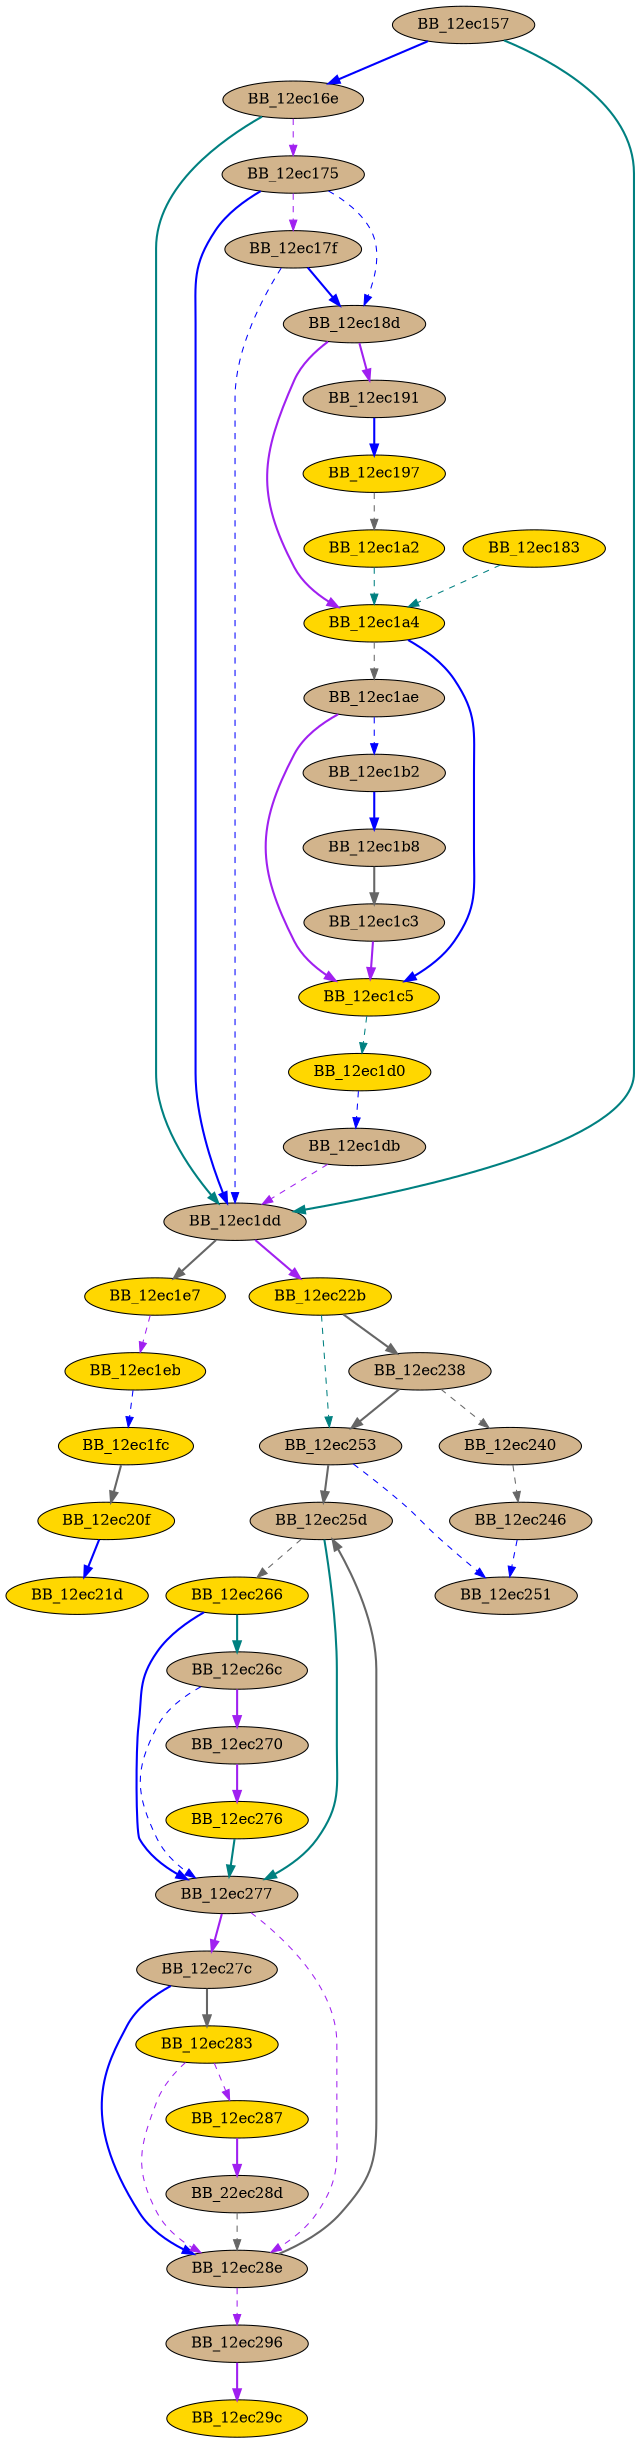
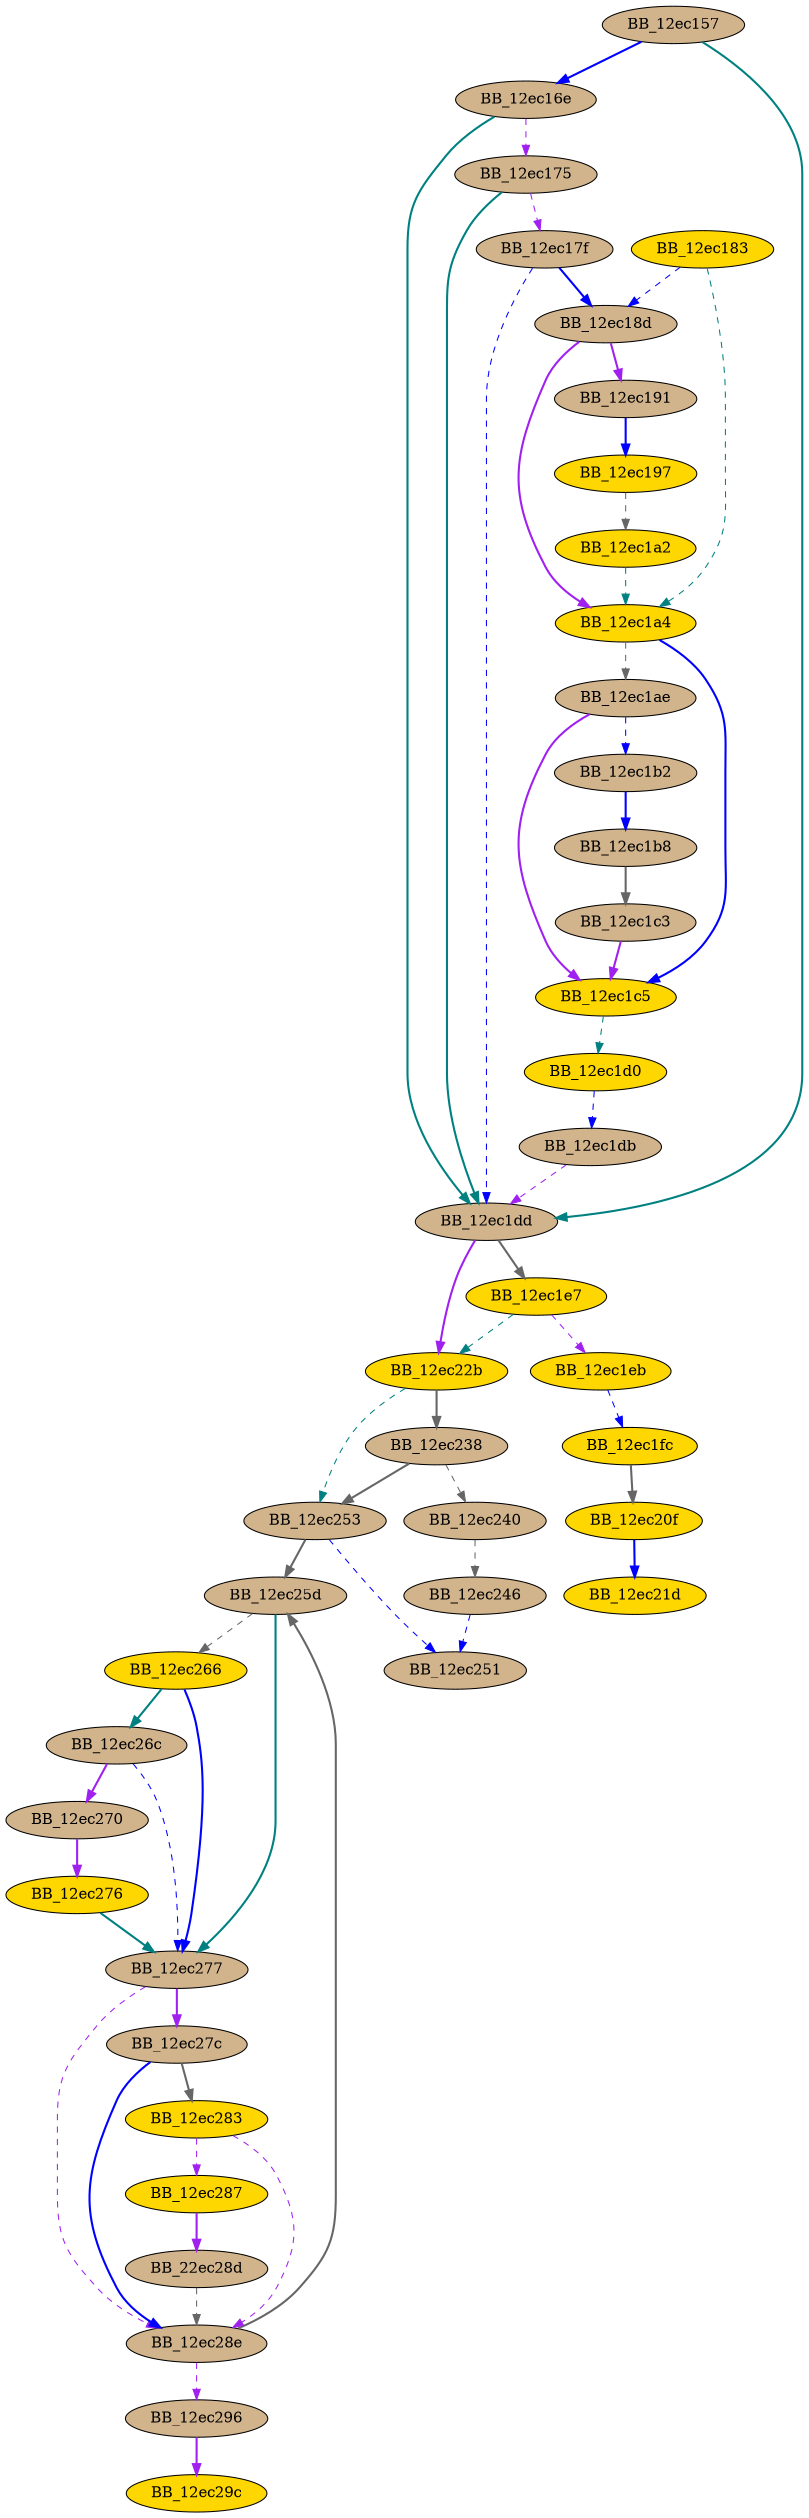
edge "BB_12ec175" -> "BB_12ec18d": now "BB_12ec183" -> "BB_12ec18d"
edge "BB_12ec175" -> "BB_12ec1dd": color blue -> teal
edge "BB_12ec1e7" -> "BB_12ec22b": added
